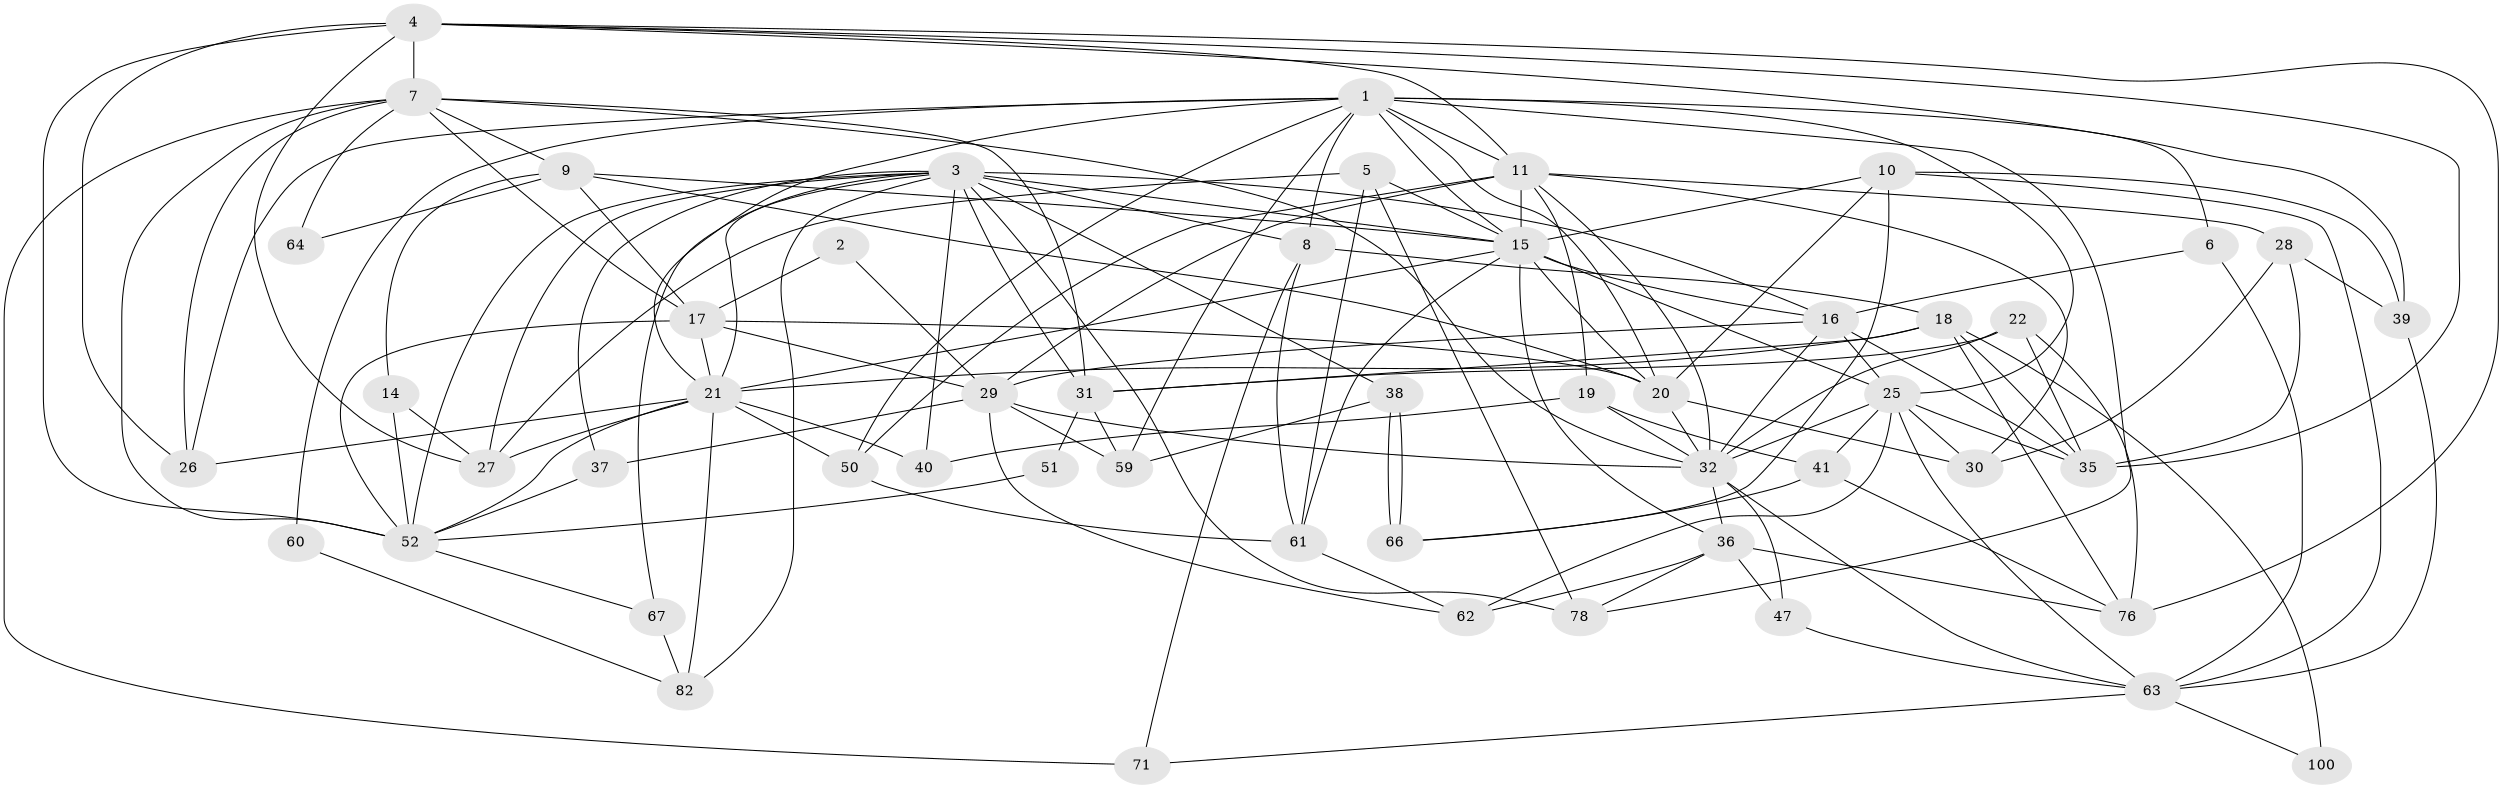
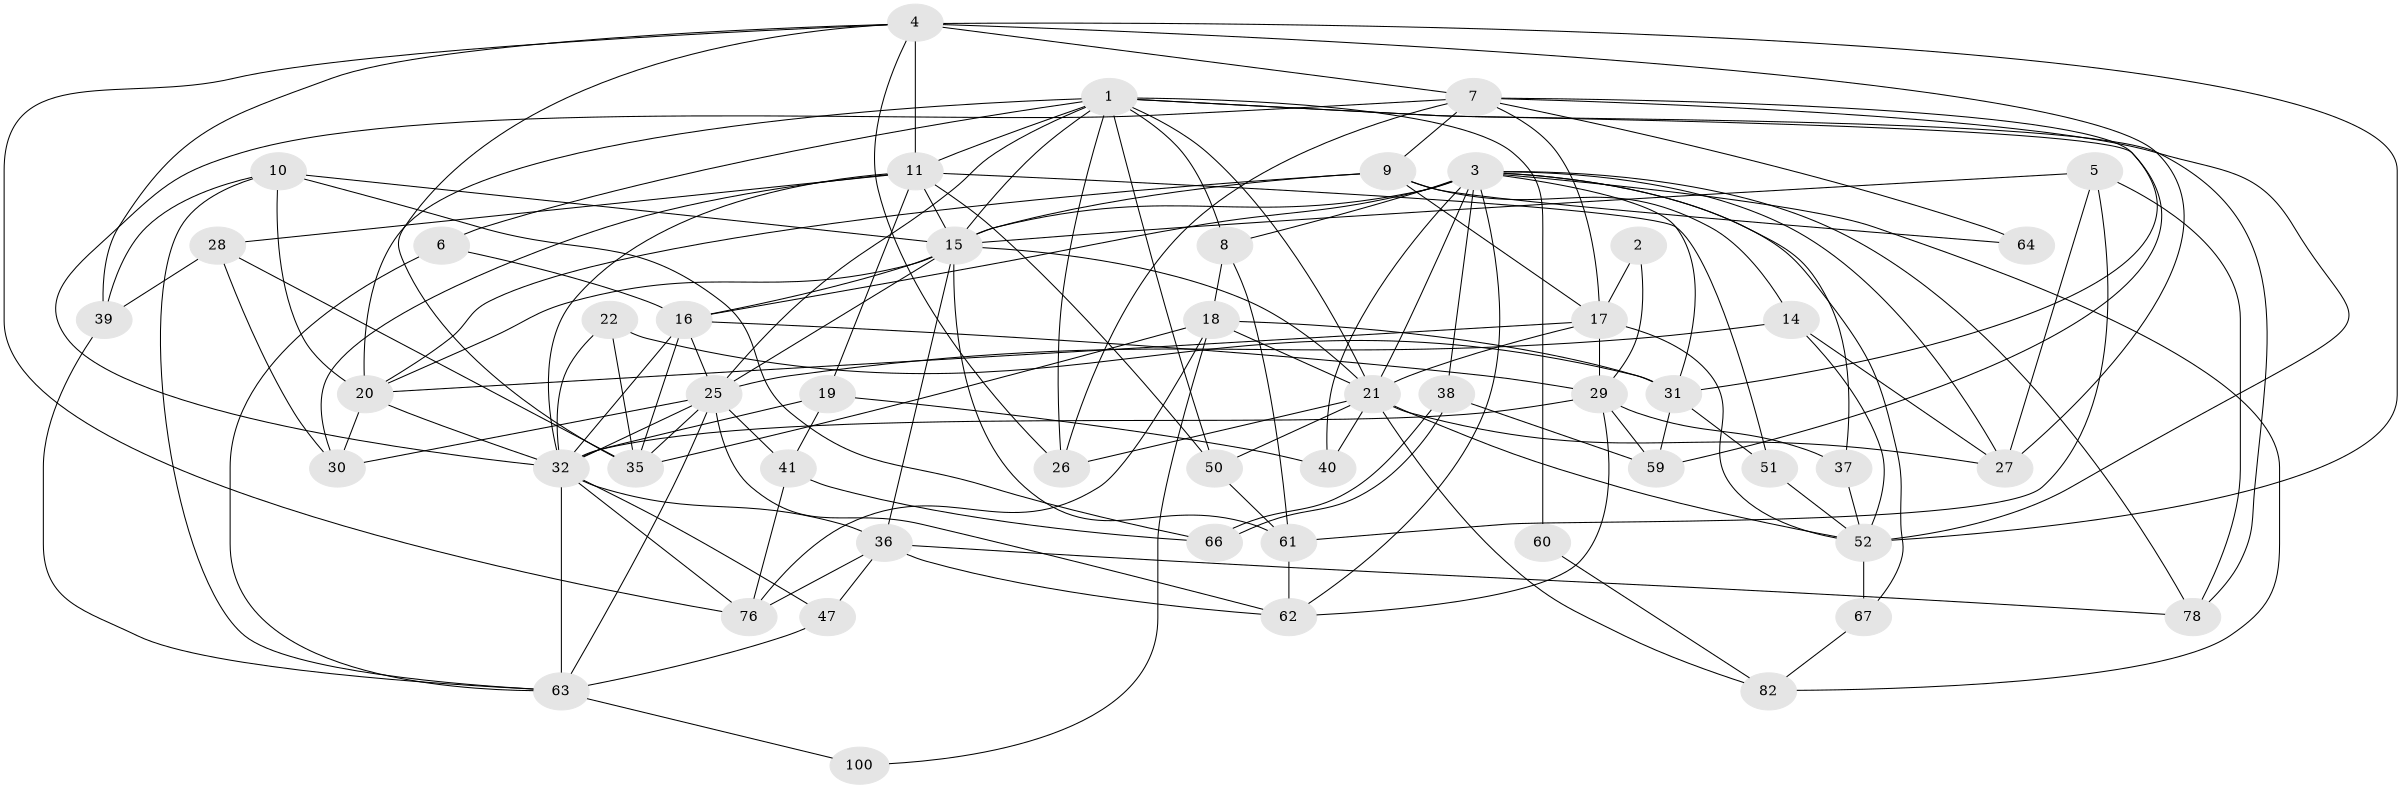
edge "3" -- "52": now "3" -- "62"
edge "11" -- "29": now "11" -- "51"
edge "14" -- "25": added
edge "22" -- "76": now "32" -- "76"
node "71": removed
